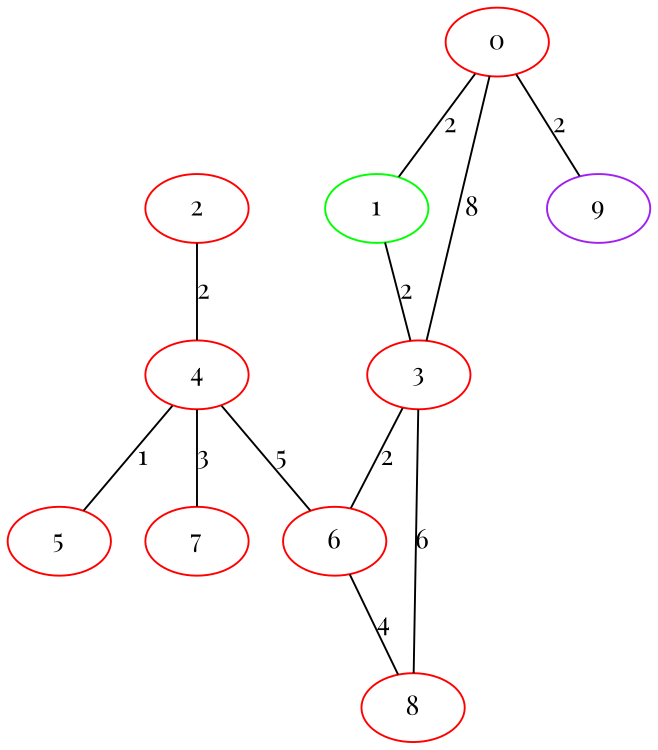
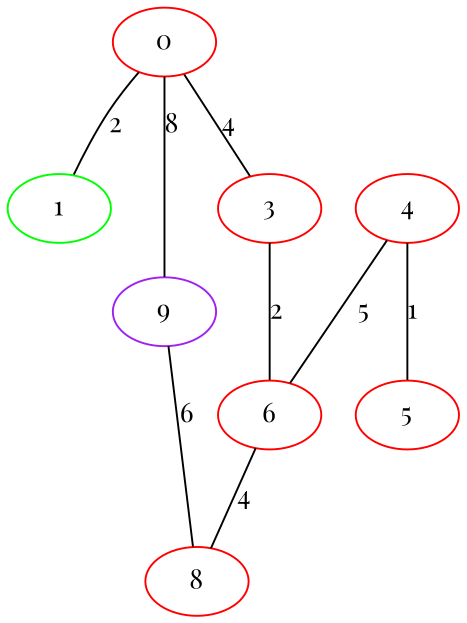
edge "0" -- "9": label "2" -> "8"
node "2": removed
edge "0" -- "3": label "8" -> "4"
edge "1" -- "3": removed, label "2"
node "7": removed
edge "3" -- "8": now "9" -- "8"
